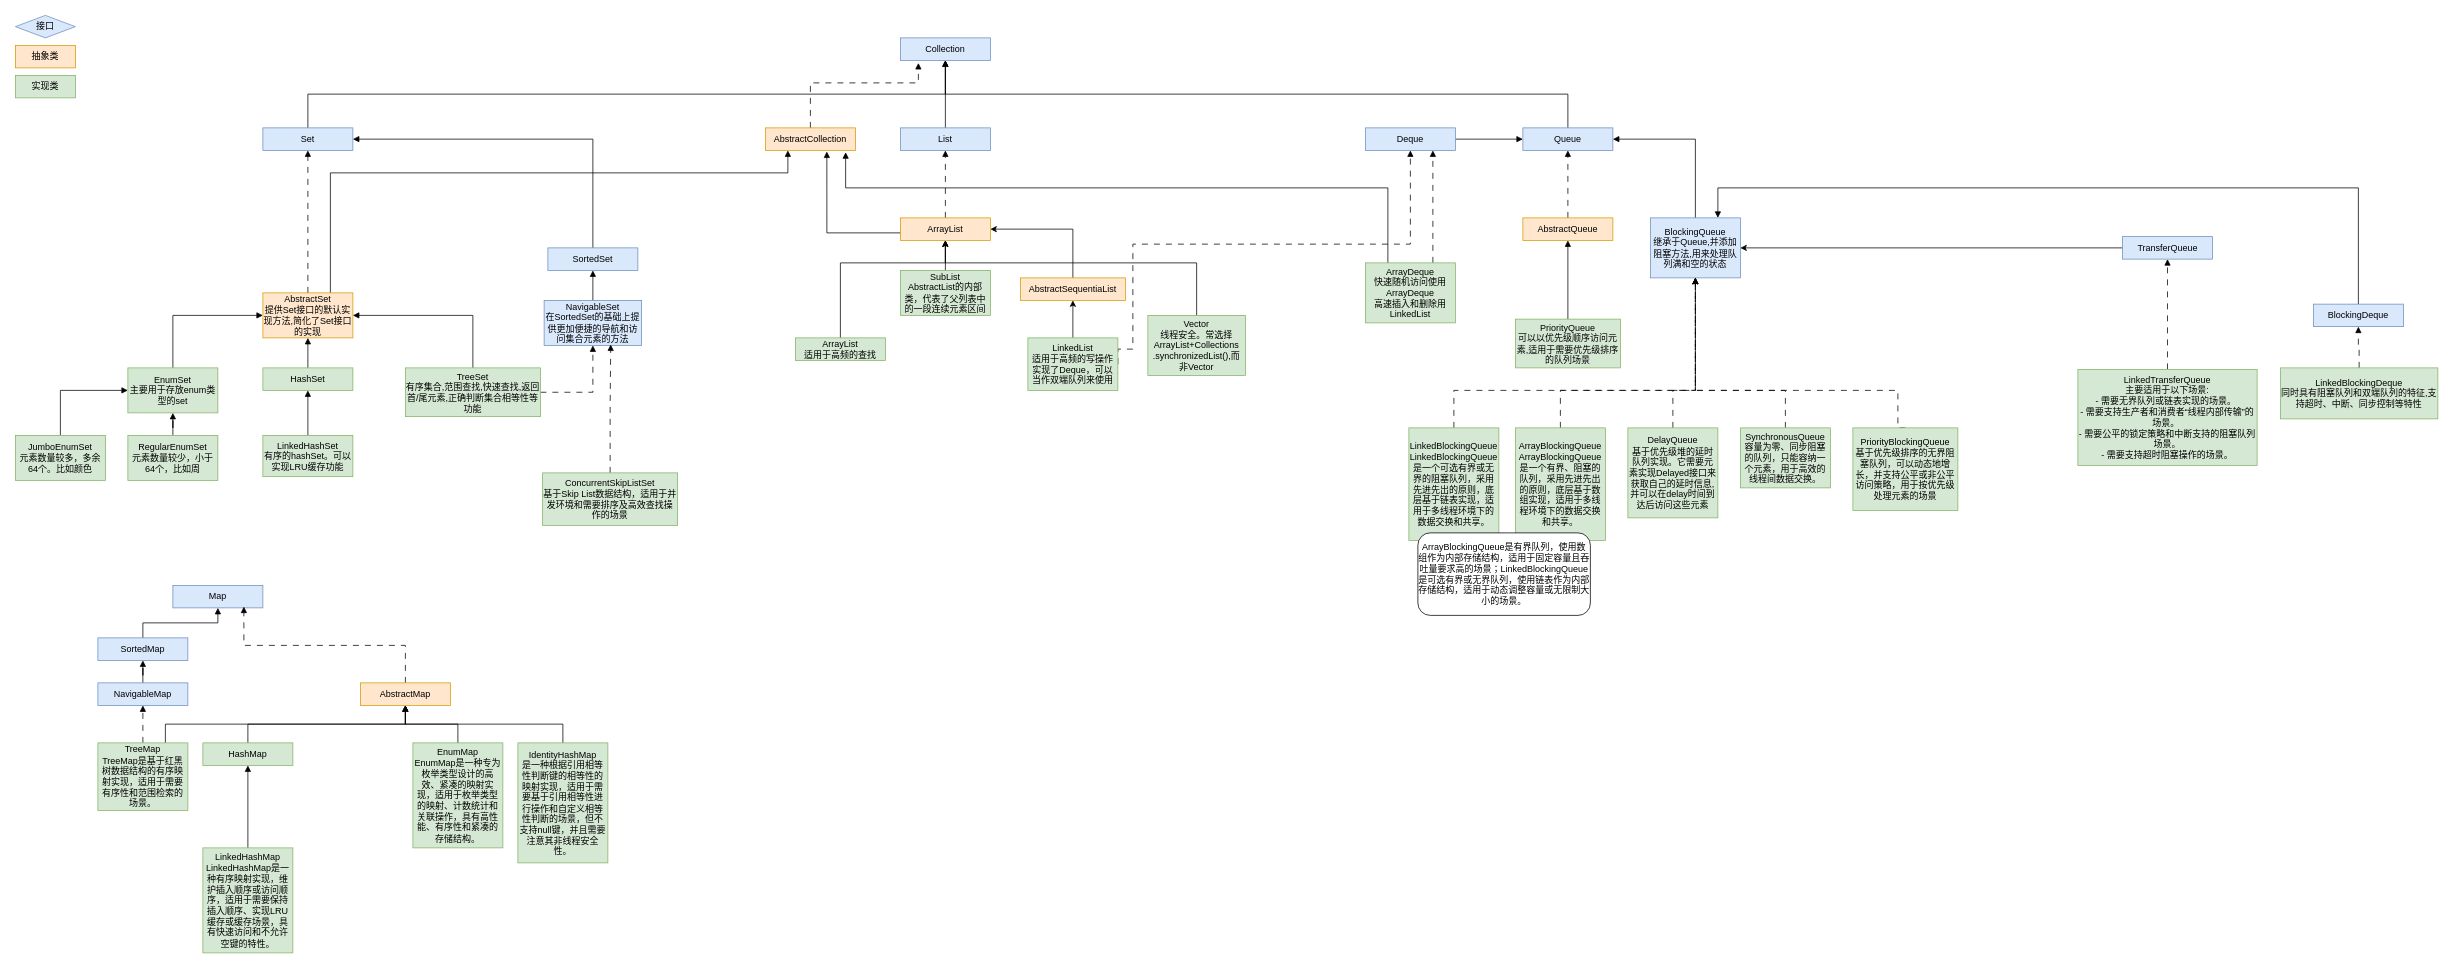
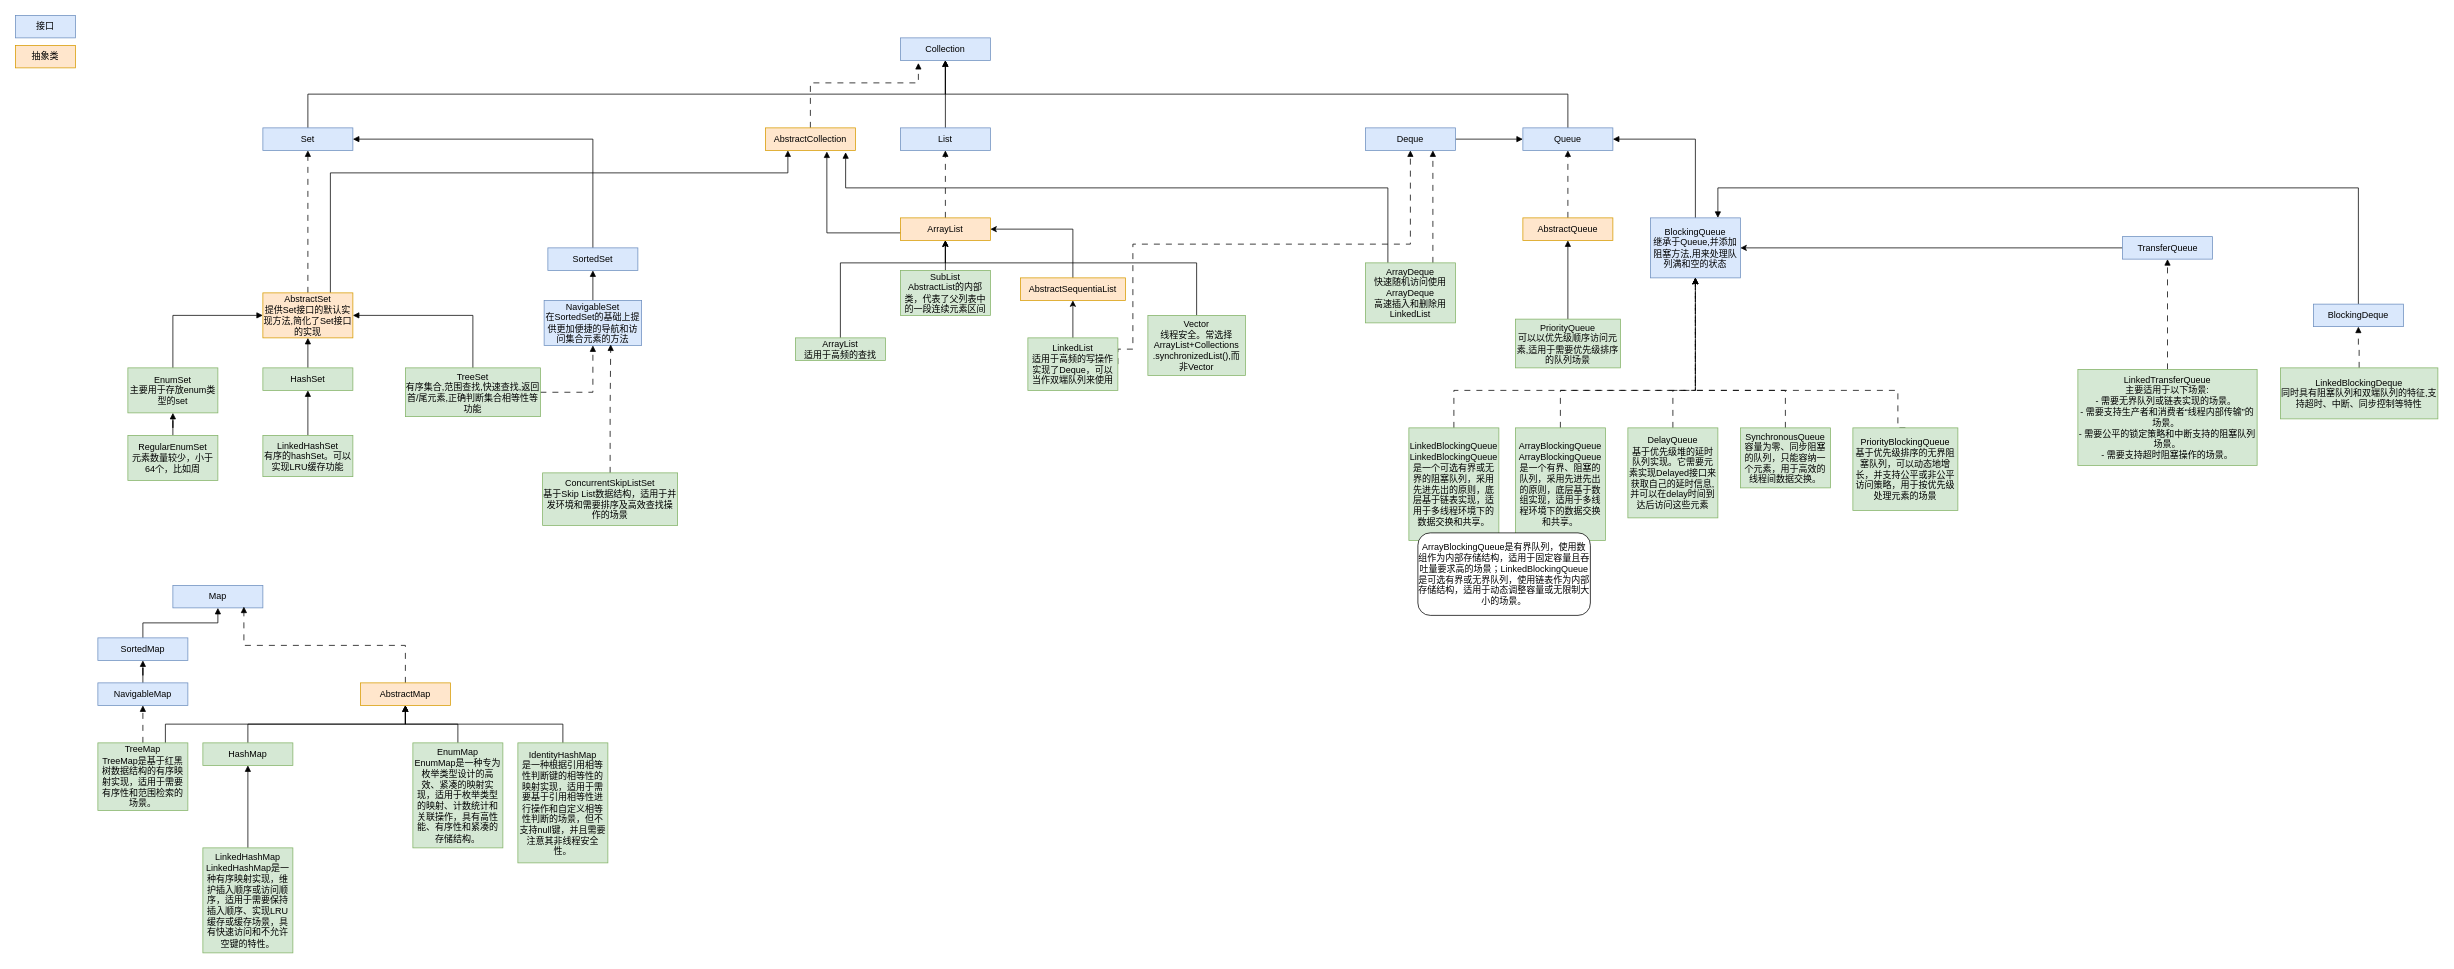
node "接口": shape diamond -> rectangle
node "实现类": removed
edge "JumboEnumSet 元素数量较多，多余64个。比如颜色" -> "EnumSet 主要用于存放enum类型的set": removed
node "JumboEnumSet 元素数量较多，多余64个。比如颜色": removed
